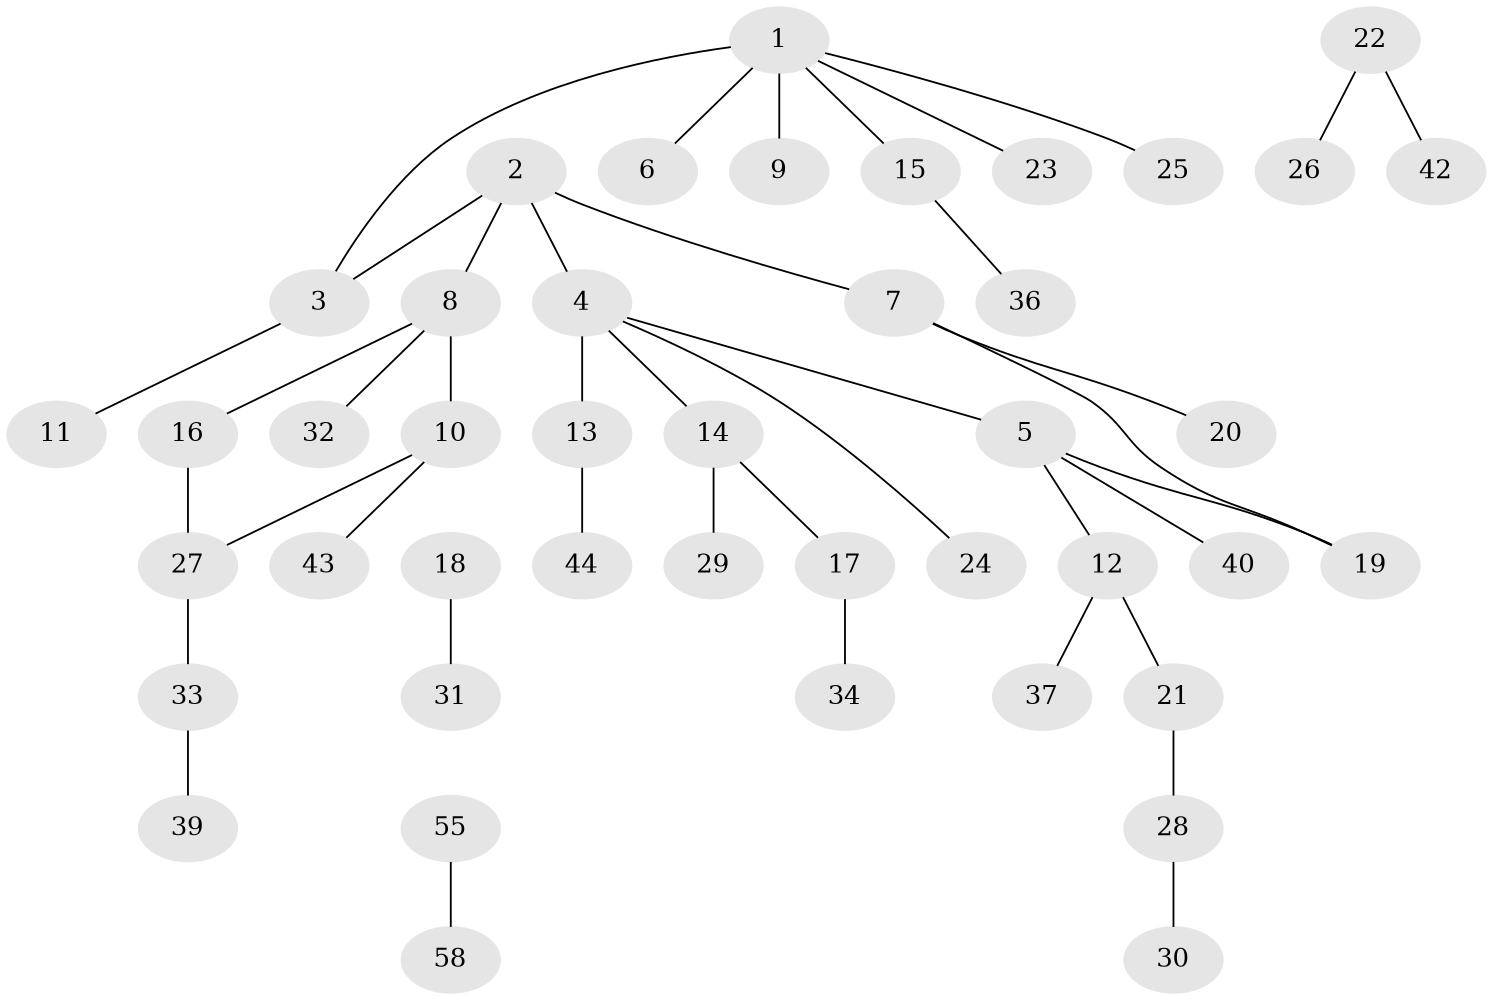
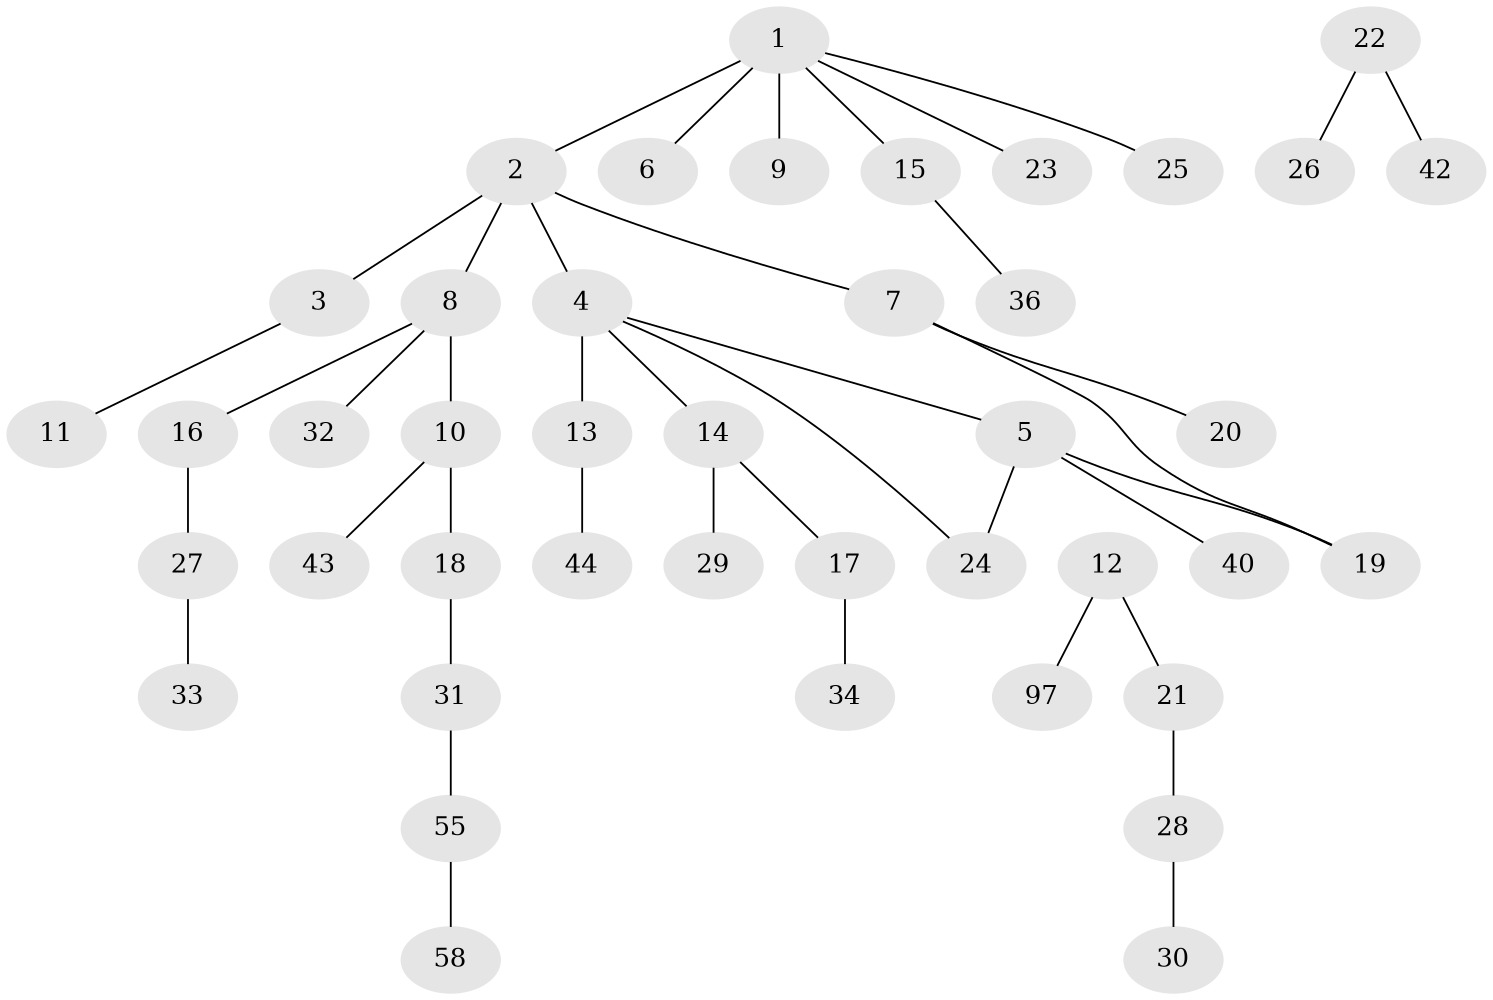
edge "1" -- "3": now "1" -- "2"
edge "10" -- "27": now "10" -- "18"
edge "5" -- "12": now "5" -- "24"
node "37": label "37" -> "97"
edge "31" -- "55": added
node "39": removed
